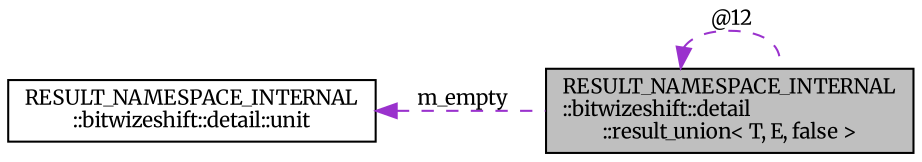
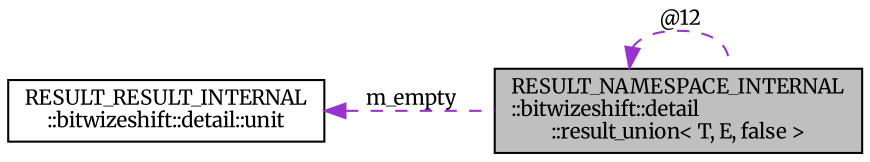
node "RESULT_NAMESPACE_INTERNAL ::bitwizeshift::detail::unit": label "RESULT_NAMESPACE_INTERNAL ::bitwizeshift::detail::unit" -> "RESULT_RESULT_INTERNAL ::bitwizeshift::detail::unit"
